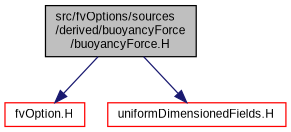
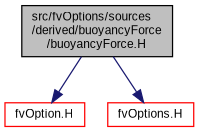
node "uniformDimensionedFields.H": label "uniformDimensionedFields.H" -> "fvOptions.H"
